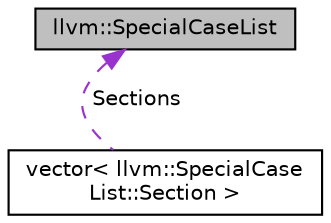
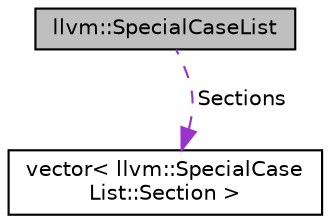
edge "vector< llvm::SpecialCase List::Section >" -> "llvm::SpecialCaseList": reversed
